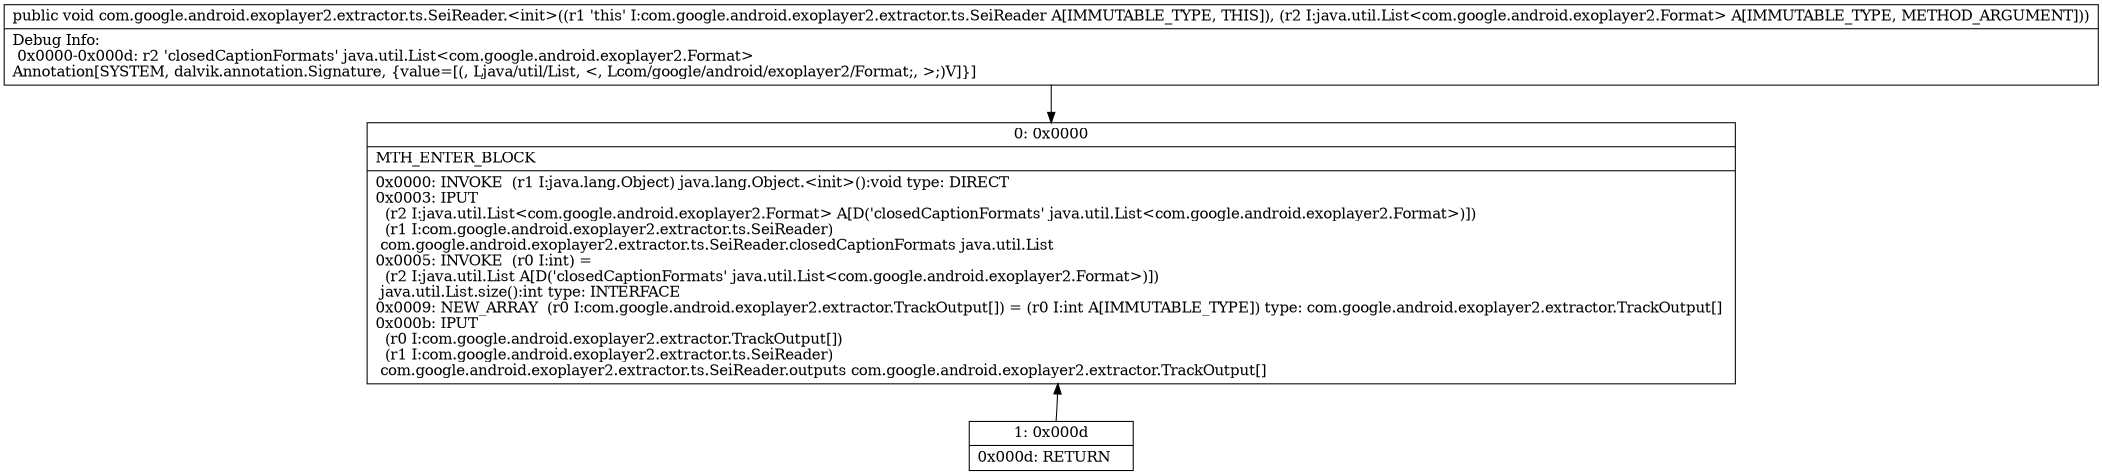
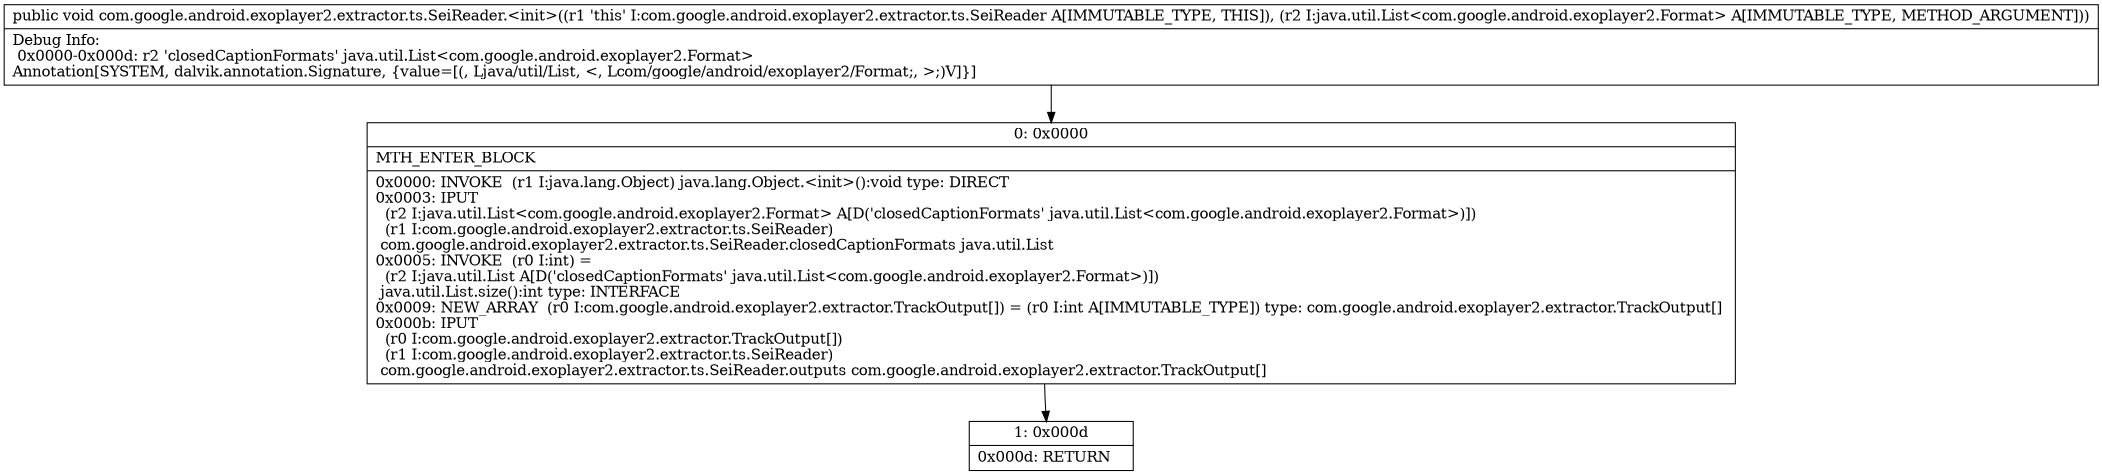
edge "1: 0x000d" -> "0: 0x0000": reversed
